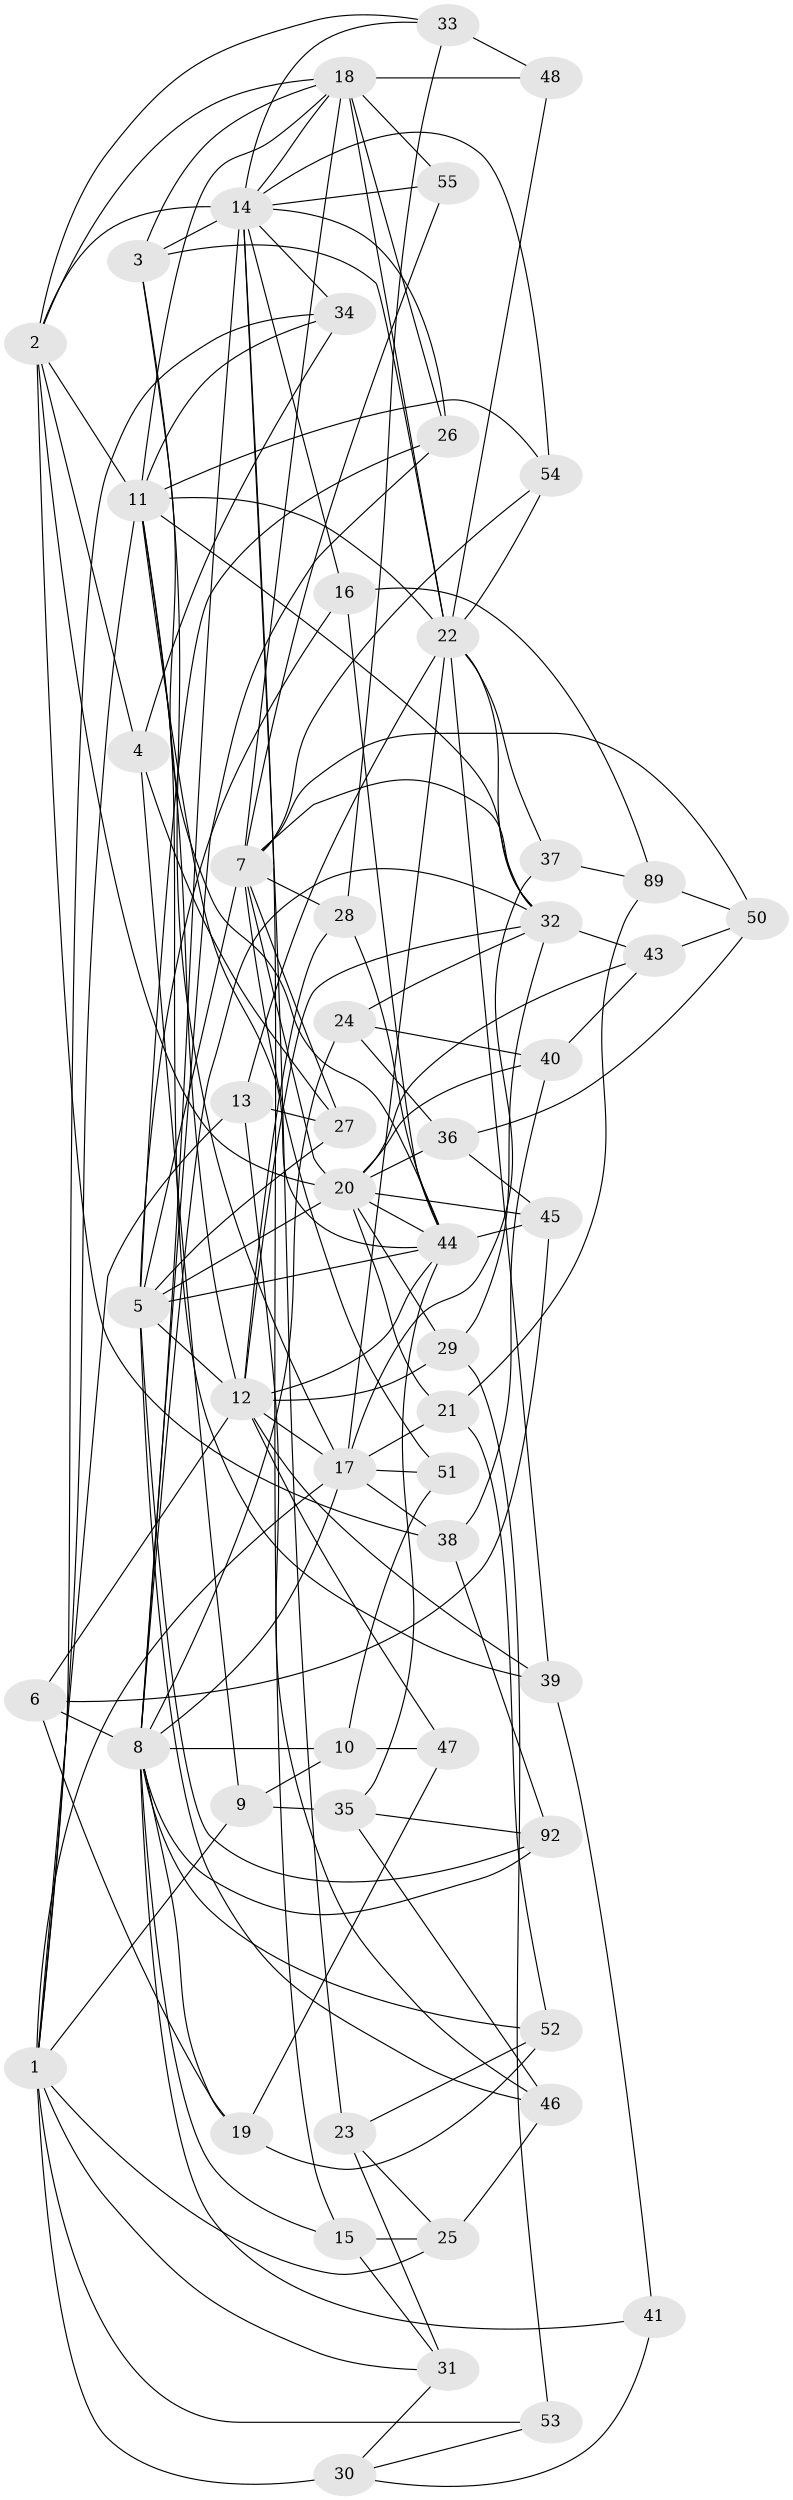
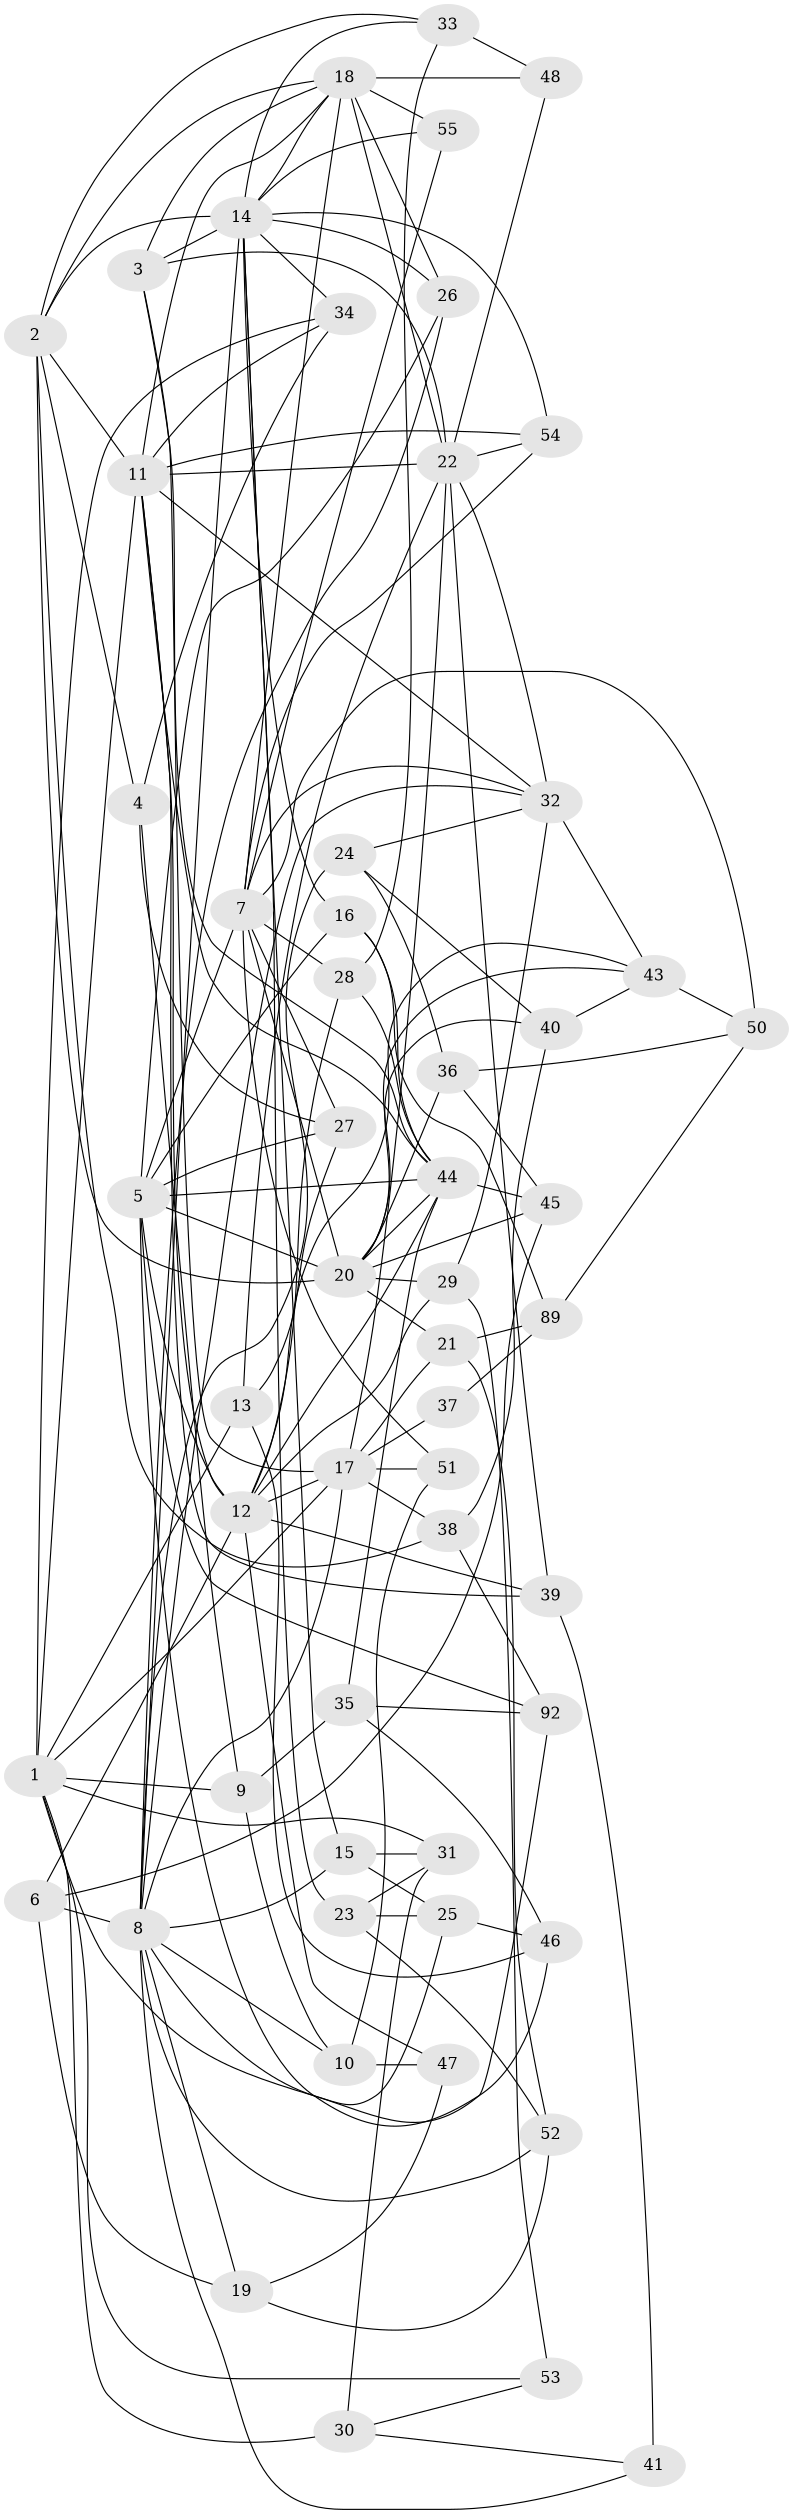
edge "22" -- "37": removed
edge "32" -- "12": now "43" -- "12"
